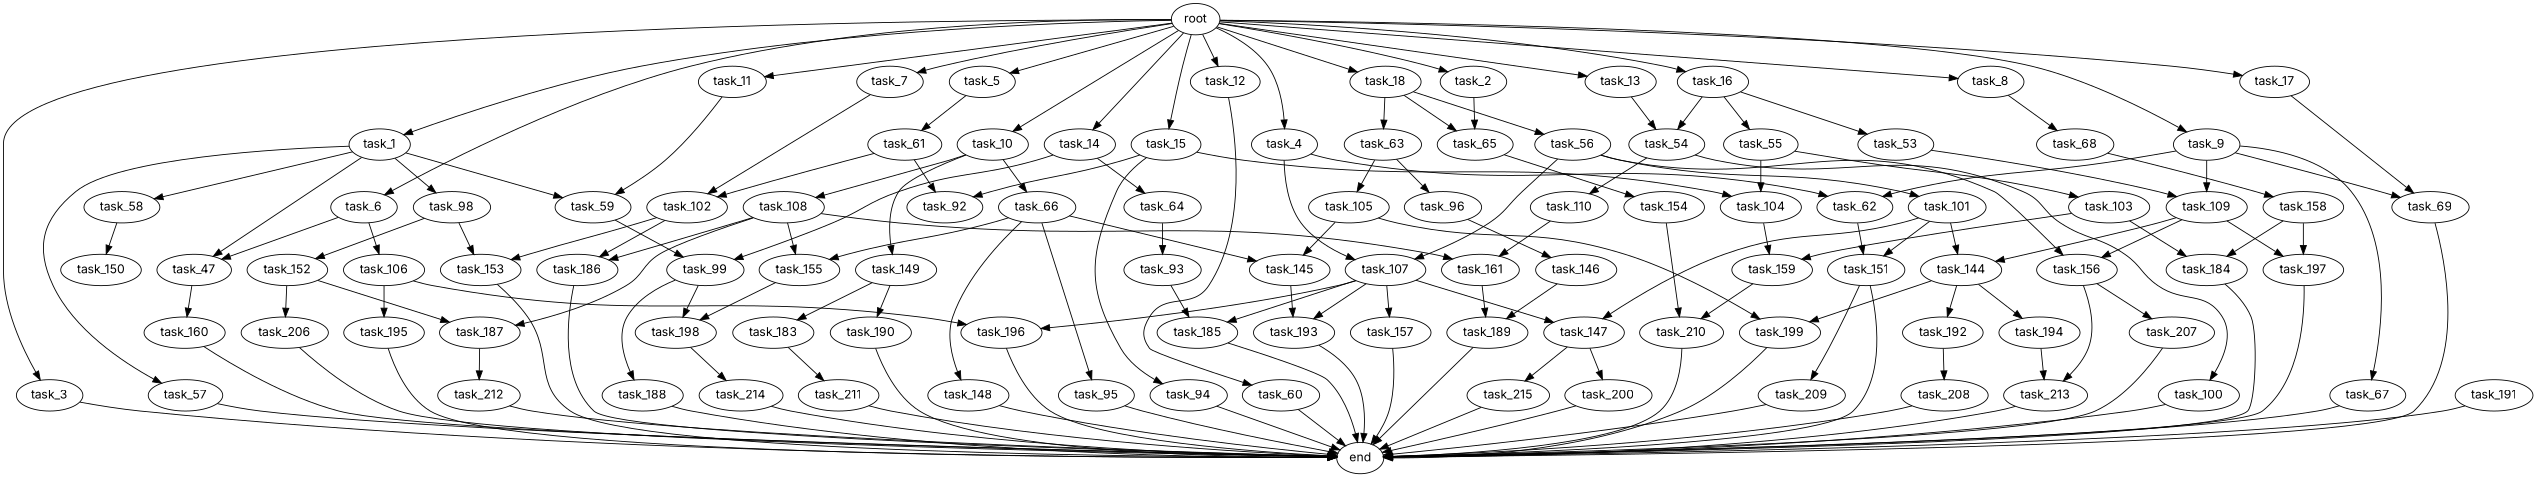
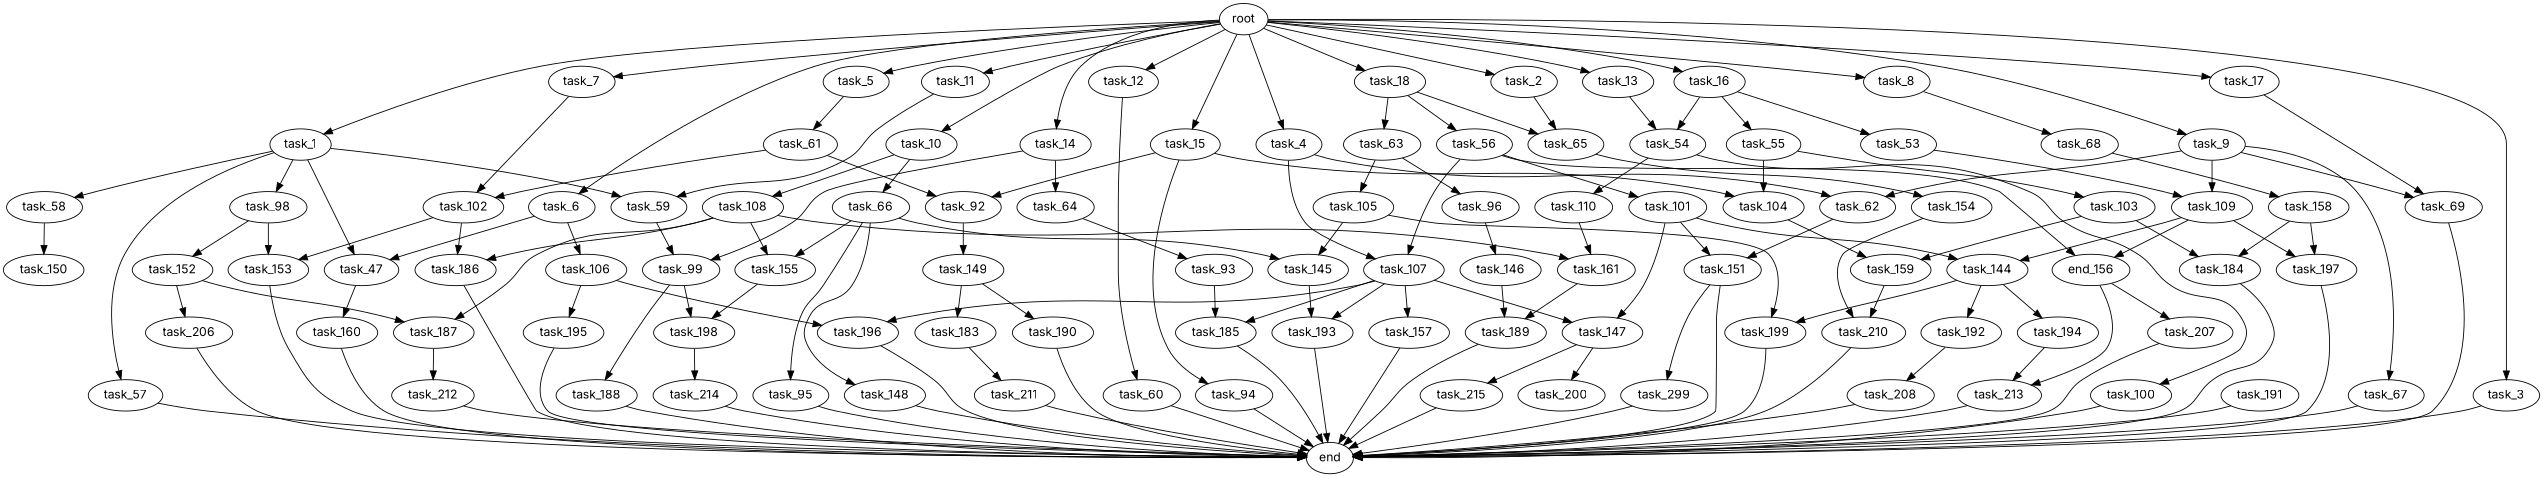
edge "task_10" -> "task_149": now "task_92" -> "task_149"
node "task_156": label "task_156" -> "end_156"
node "task_209": label "task_209" -> "task_299"
edge "task_200" -> "end": removed
